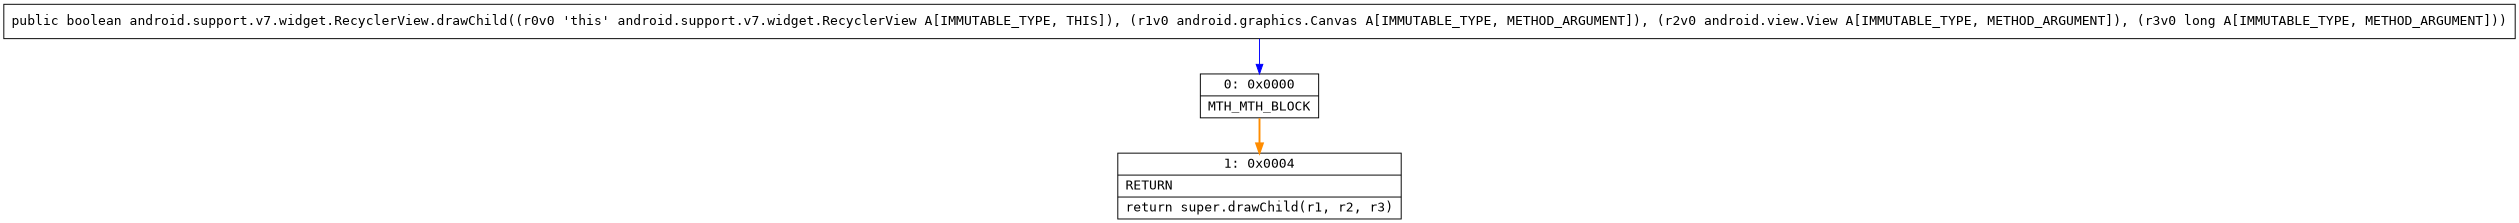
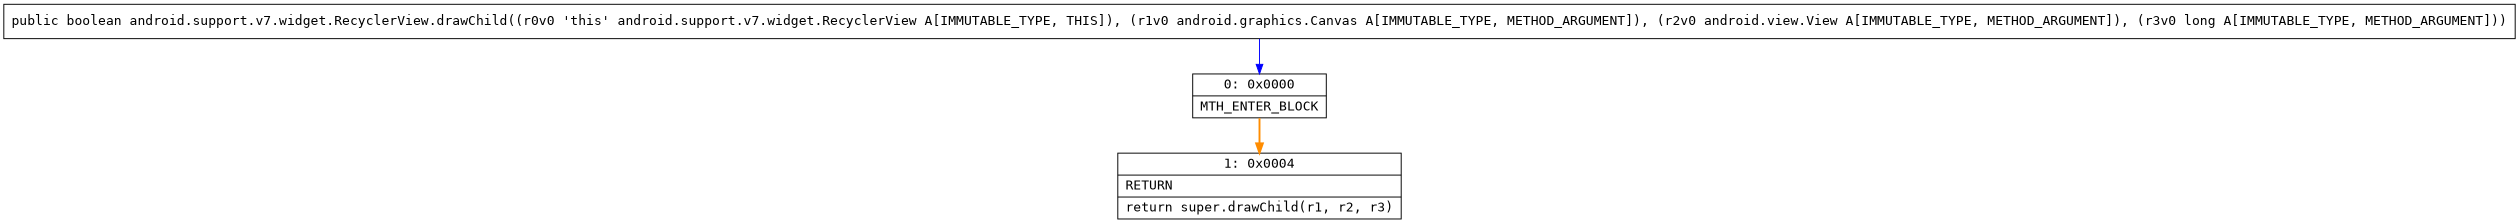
node "0: 0x0000": text "MTH_MTH_BLOCK" -> "MTH_ENTER_BLOCK"
